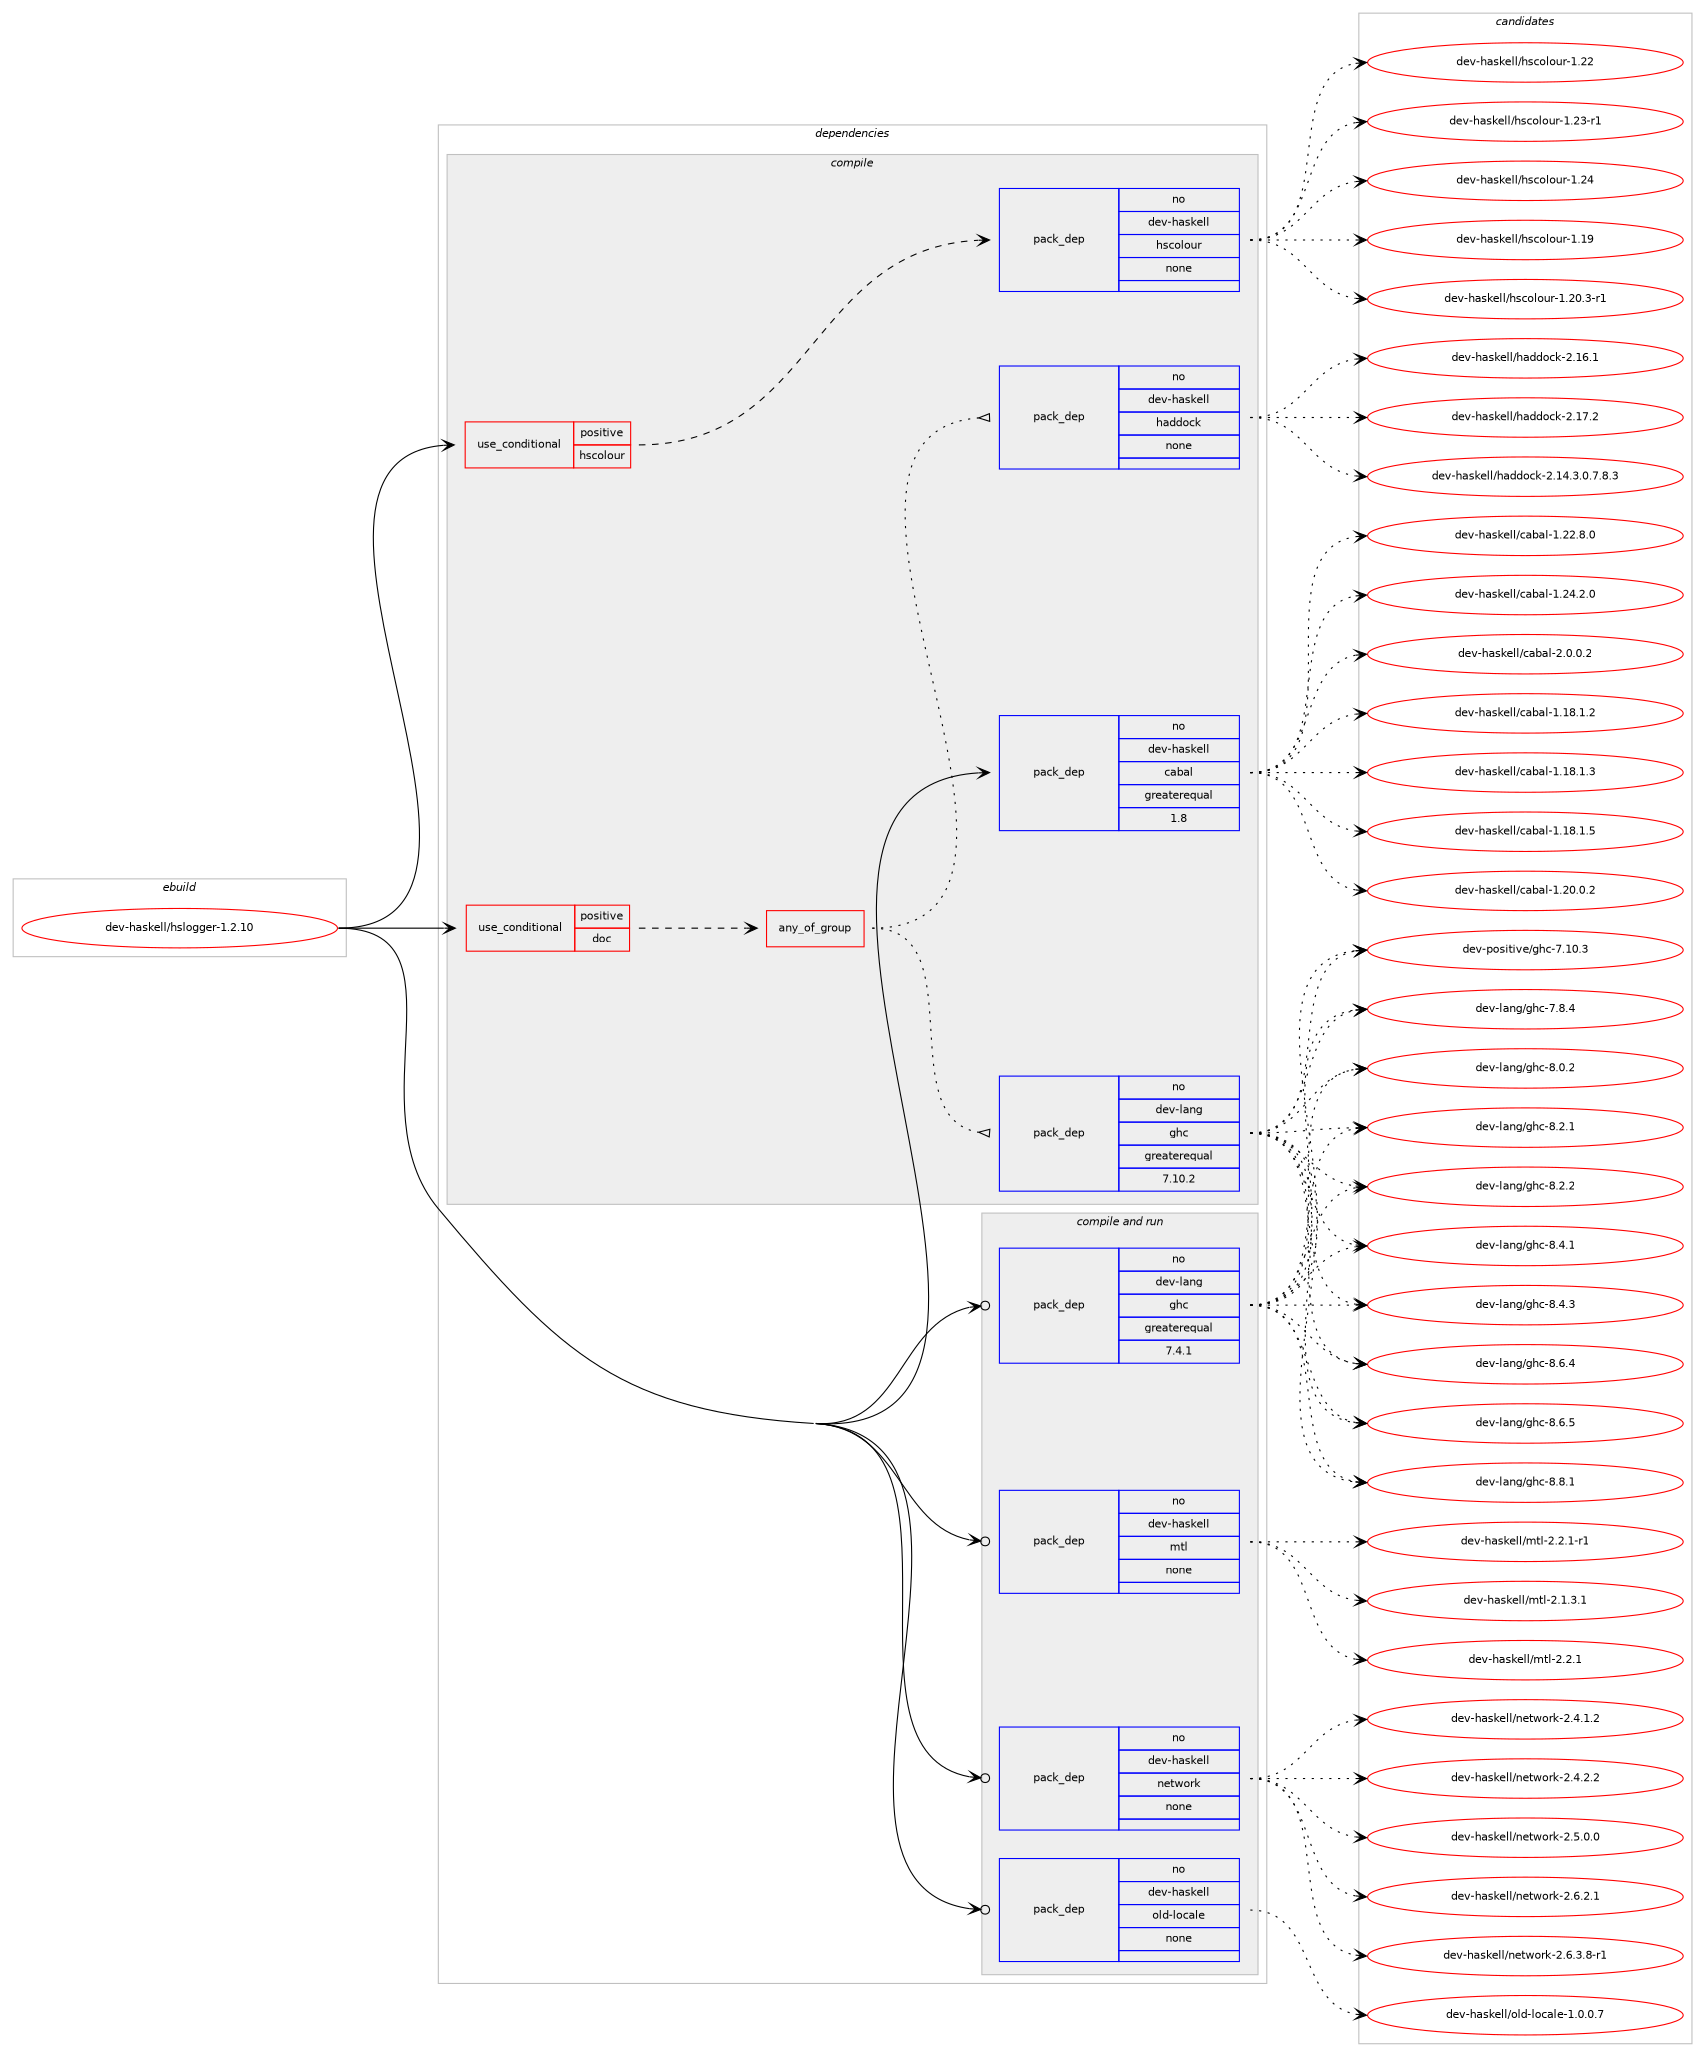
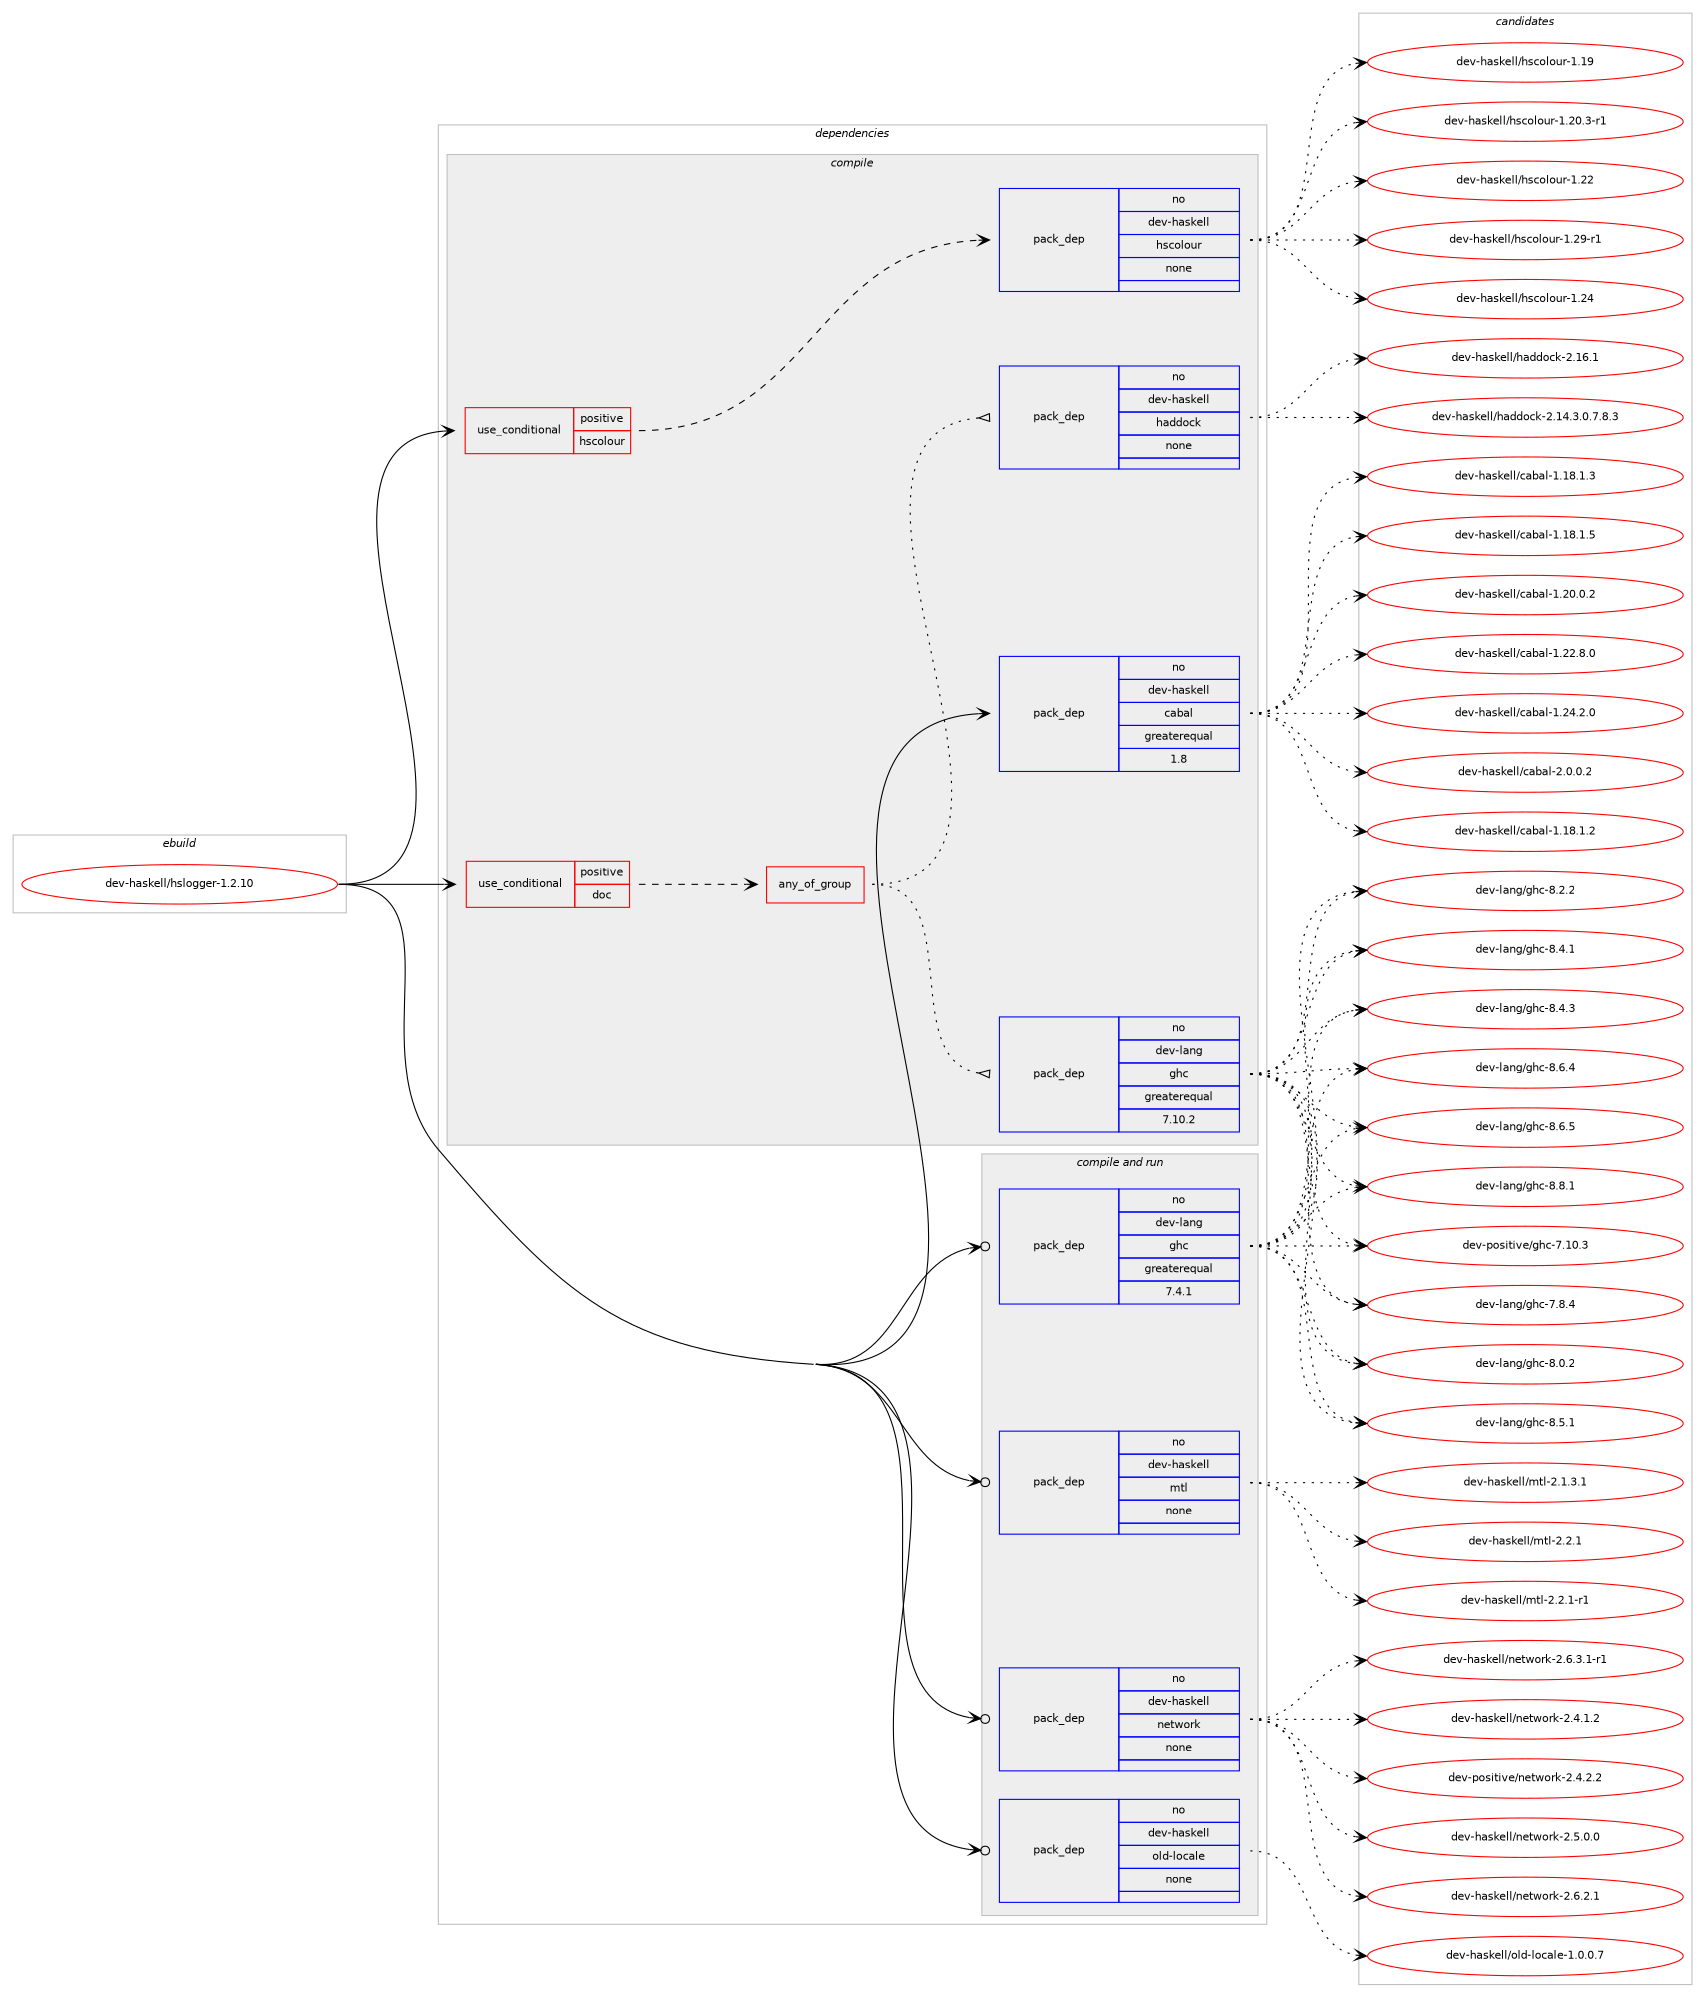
node "dev-haskell/hscolour-1.23-r1": label "dev-haskell/hscolour-1.23-r1" -> "dev-haskell/hscolour-1.29-r1"
node "dev-haskell/haddock-2.17.2": removed
node "dev-lang/ghc-8.2.1": label "dev-lang/ghc-8.2.1" -> "dev-lang/ghc-8.5.1"
node "dev-haskell/network-2.4.2.2": label "dev-haskell/network-2.4.2.2" -> "dev-positive/network-2.4.2.2"
node "dev-haskell/network-2.6.3.8-r1": label "dev-haskell/network-2.6.3.8-r1" -> "dev-haskell/network-2.6.3.1-r1"
